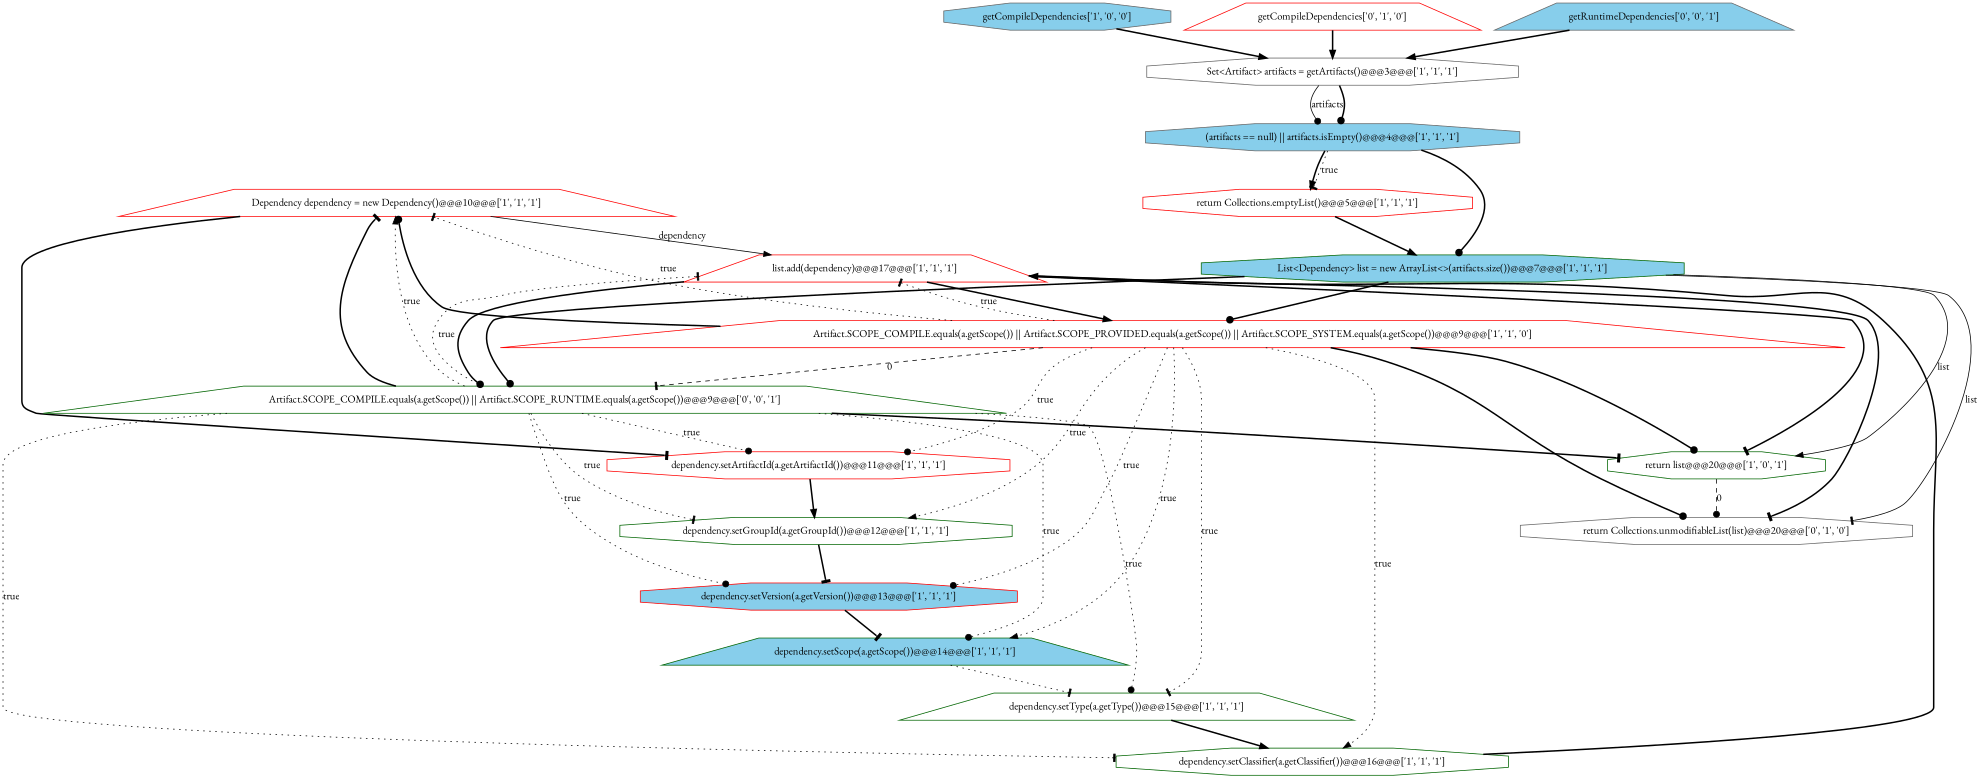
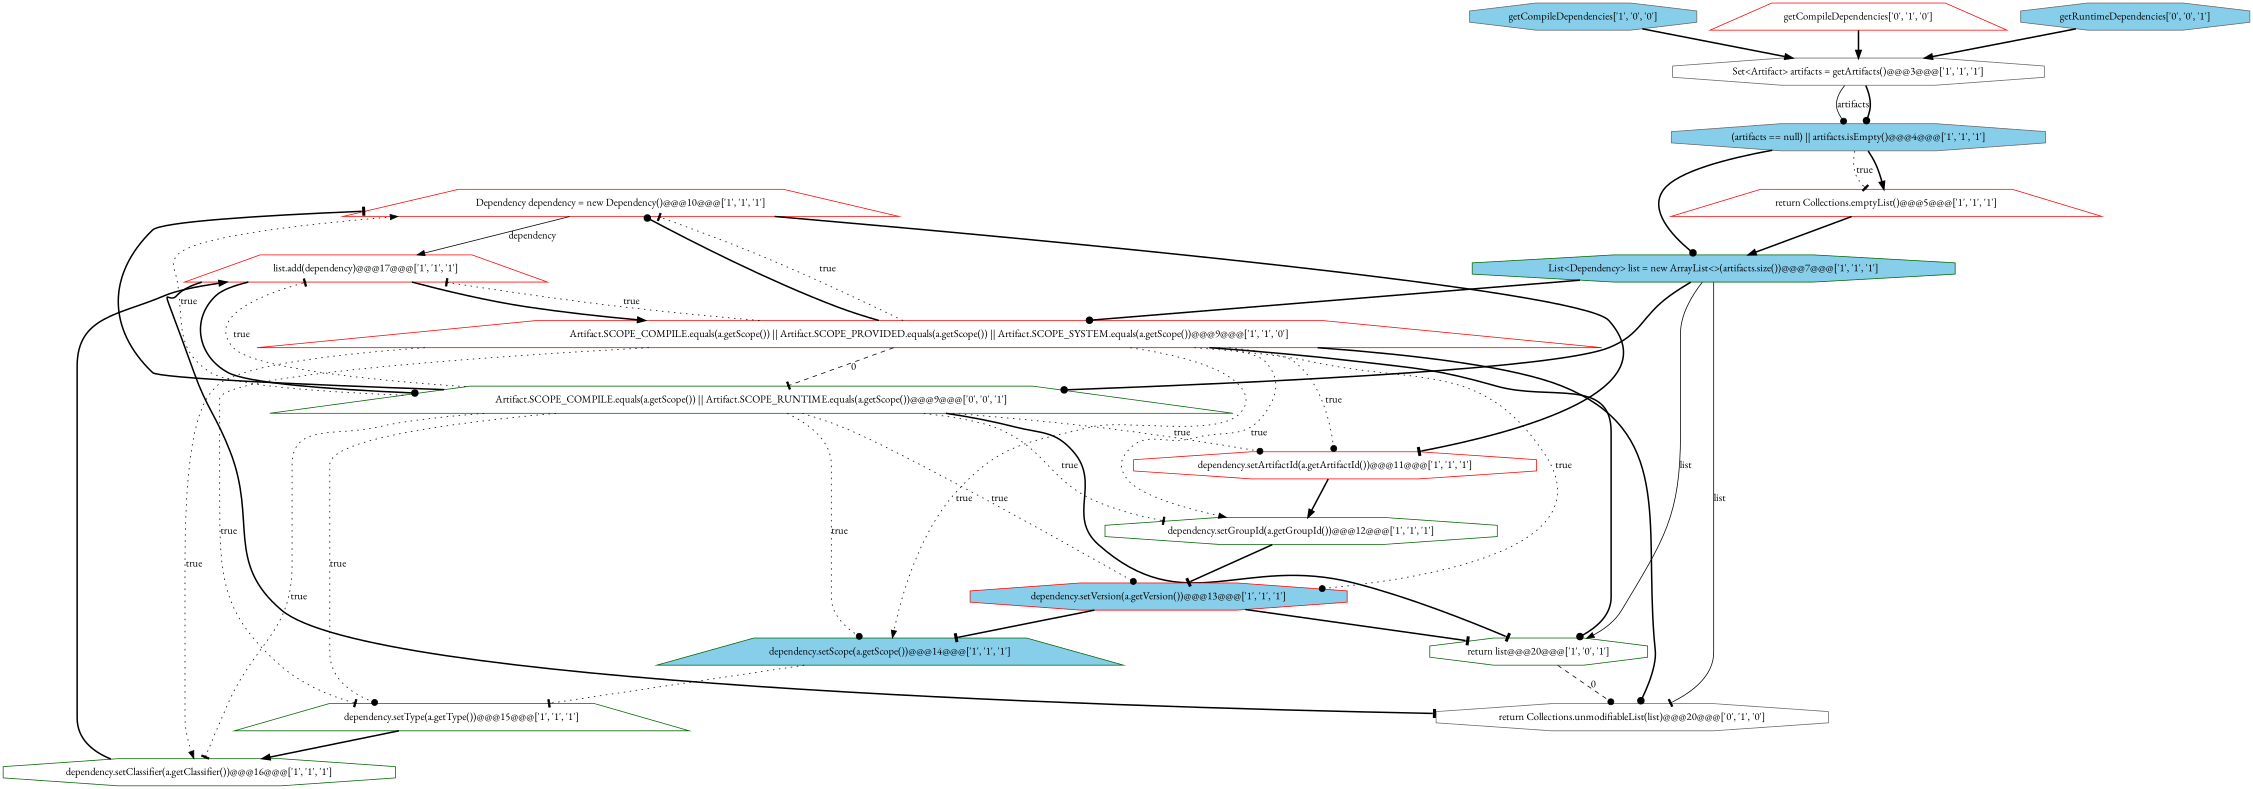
node "getRuntimeDependencies['0', '0', '1']": shape trapezium -> octagon
node "return Collections.emptyList()@@@5@@@['1', '1', '1']": shape octagon -> trapezium
edge "list.add(dependency)@@@17@@@['1', '1', '1']" -> "return list@@@20@@@['1', '0', '1']": now "dependency.setVersion(a.getVersion())@@@13@@@['1', '1', '1']" -> "return list@@@20@@@['1', '0', '1']"
